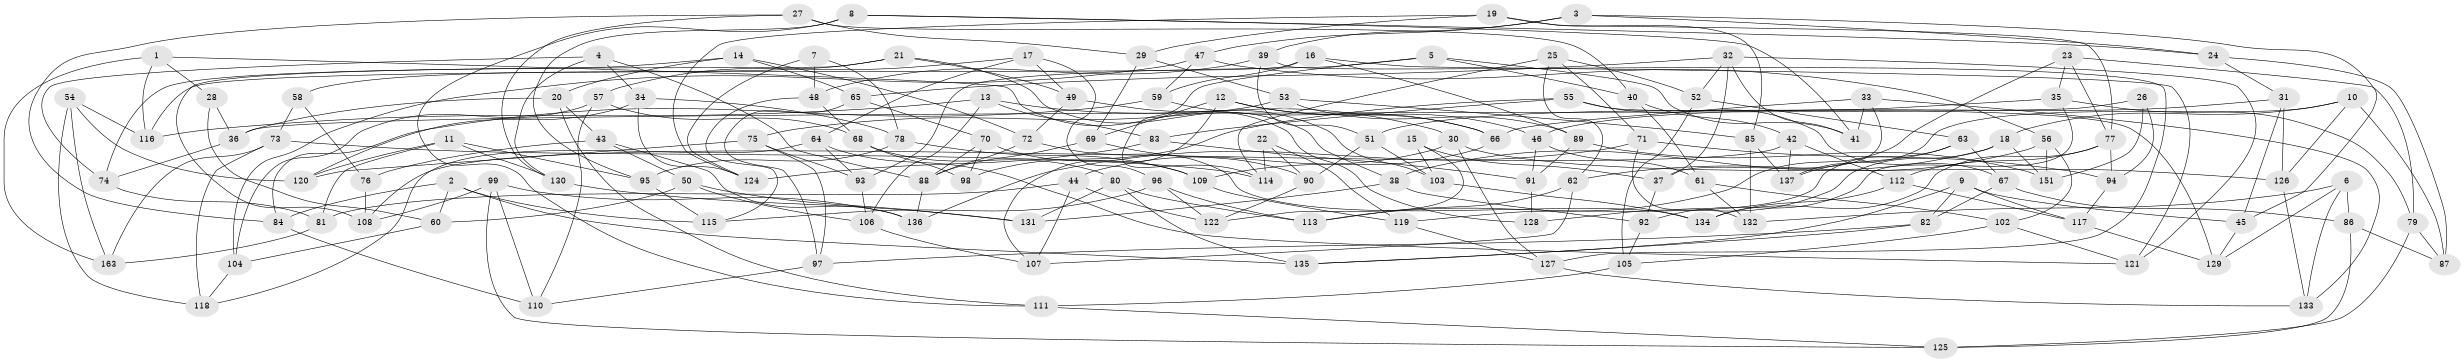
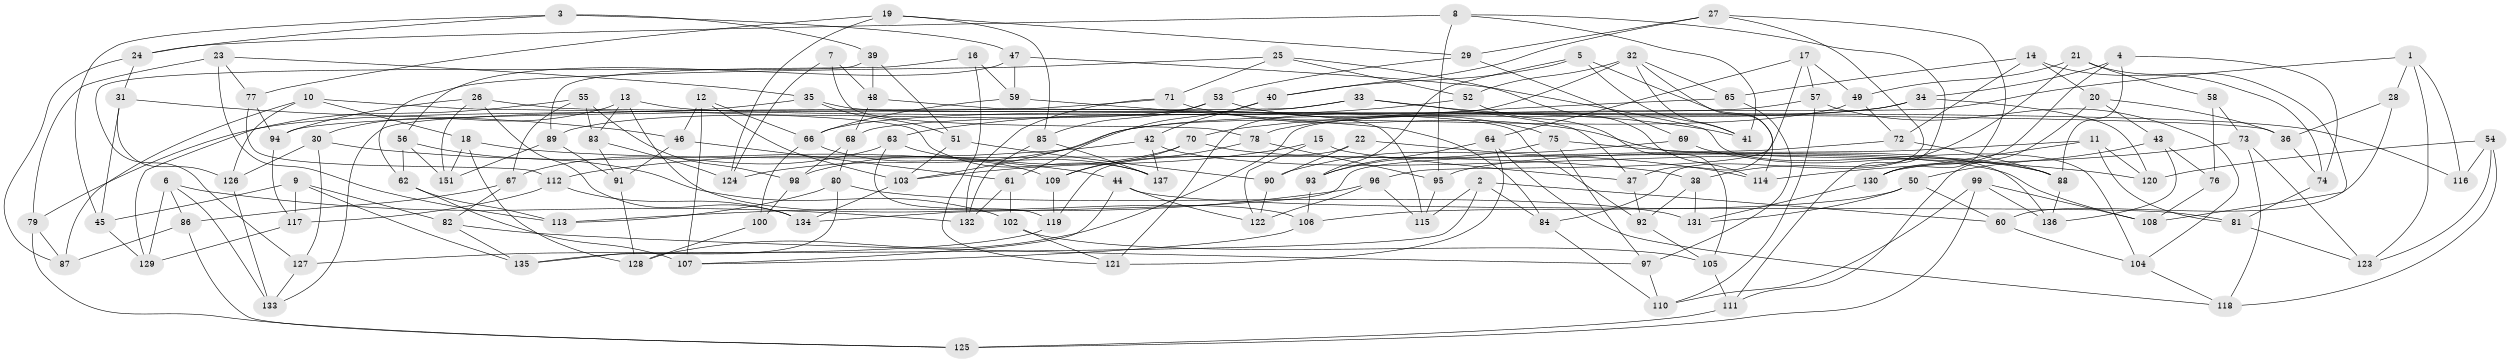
edge "16" -- "116": removed
edge "12" -- "69": now "12" -- "103"
edge "77" -- "134": now "26" -- "134"
node "100": added
node "163": label "163" -> "123"
